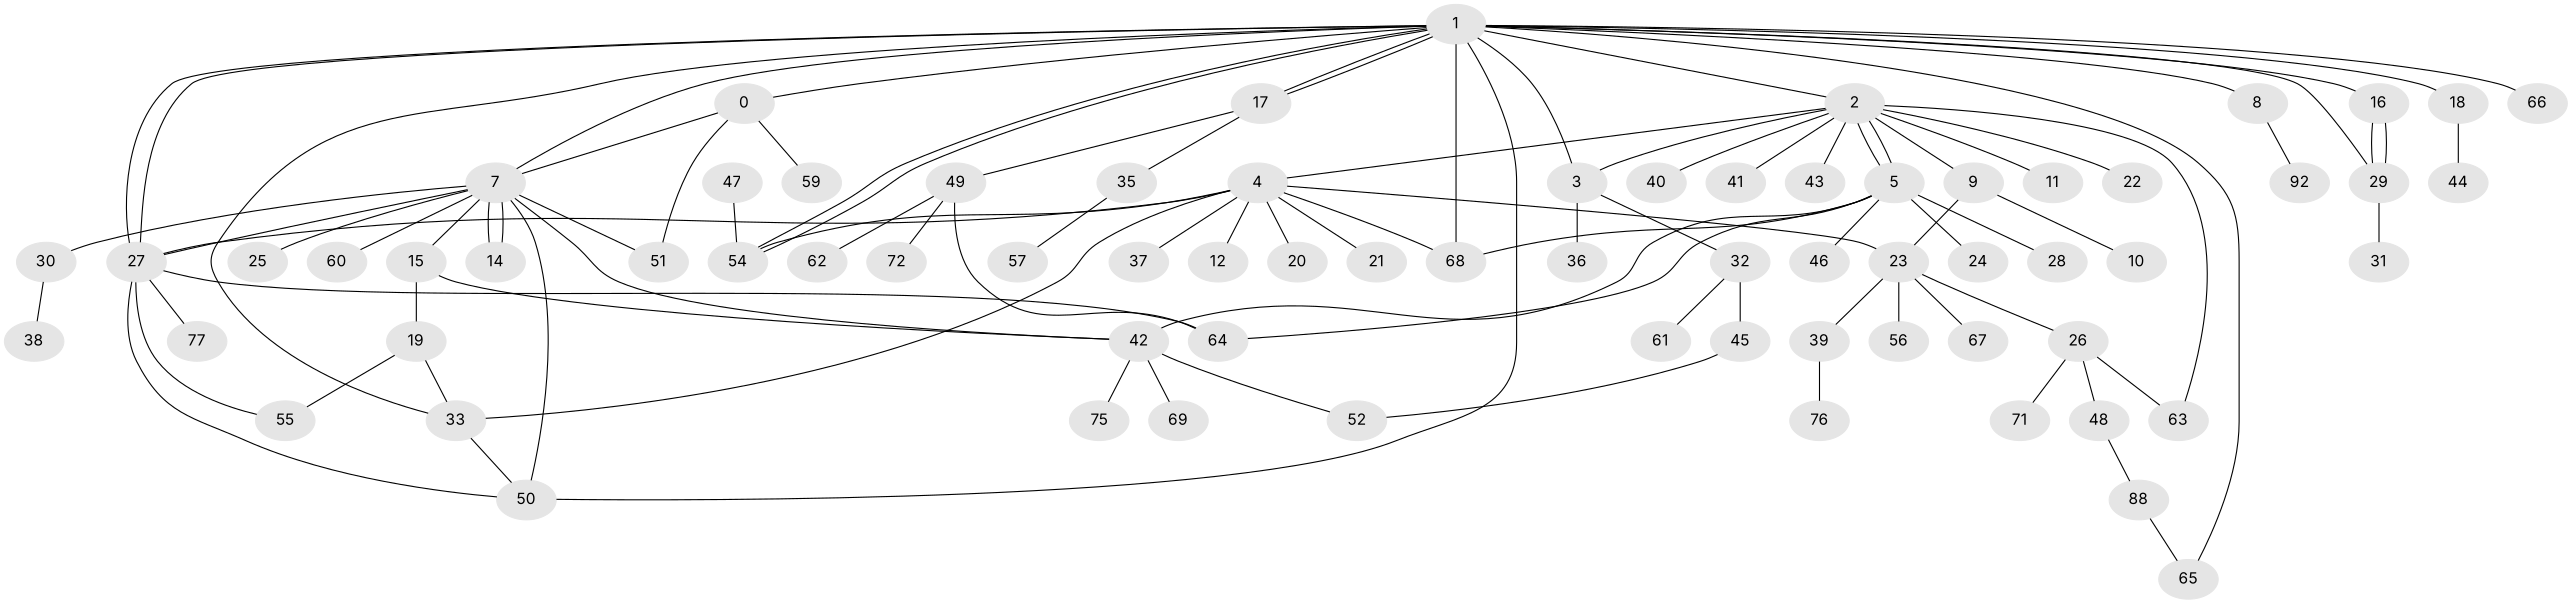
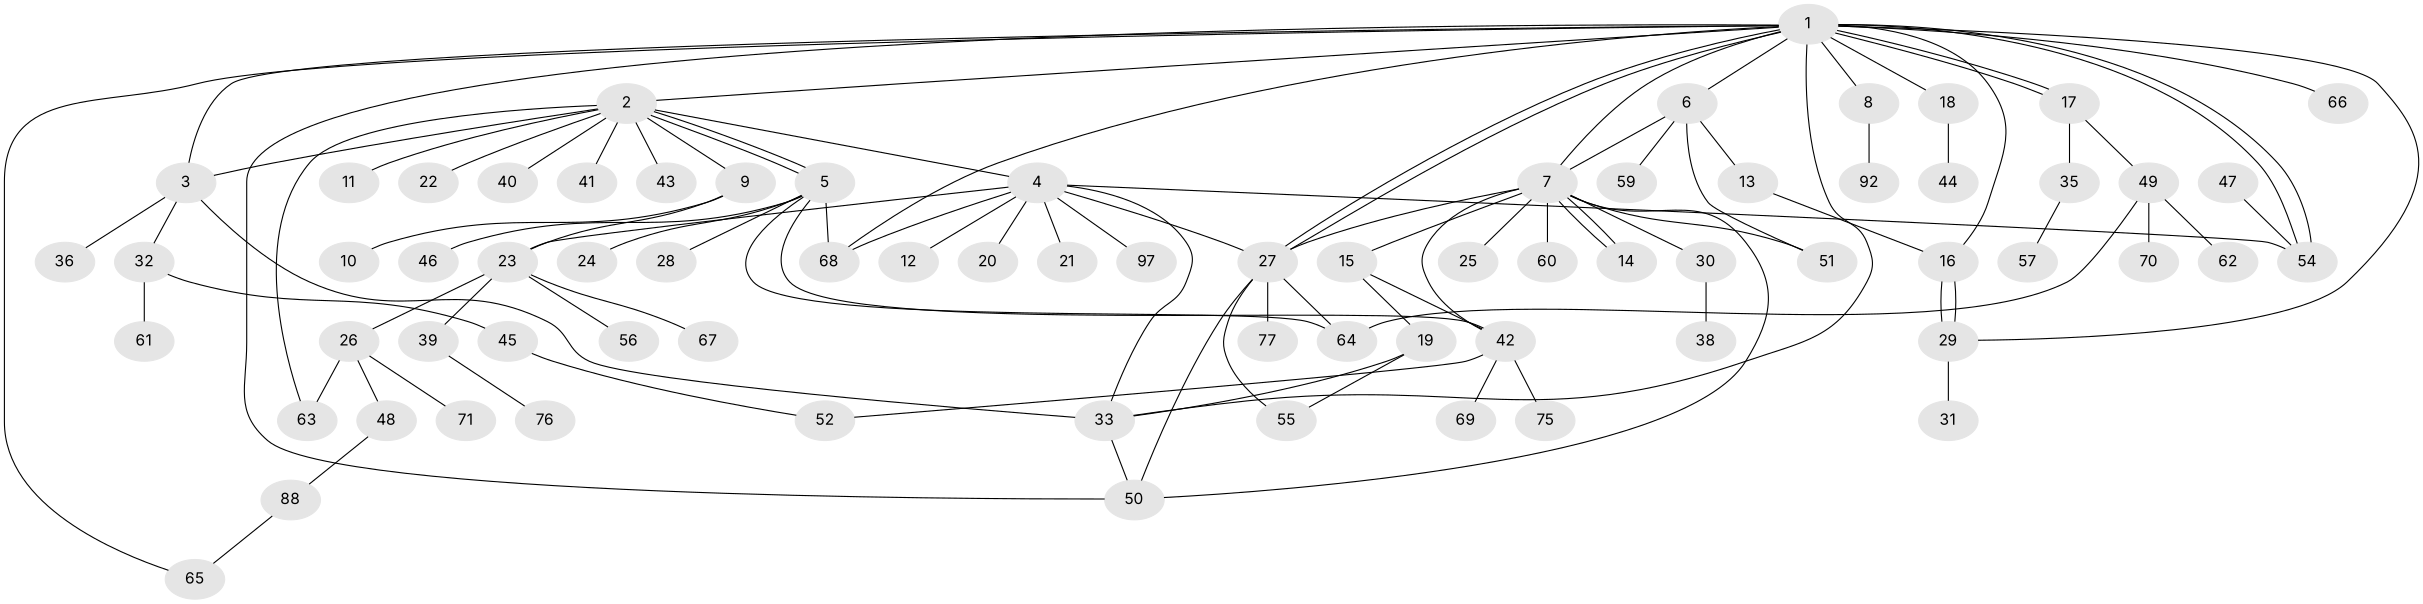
node "0": label "0" -> "6"
node "13": added
node "72": label "72" -> "70"
node "37": label "37" -> "97"
edge "3" -- "33": added
